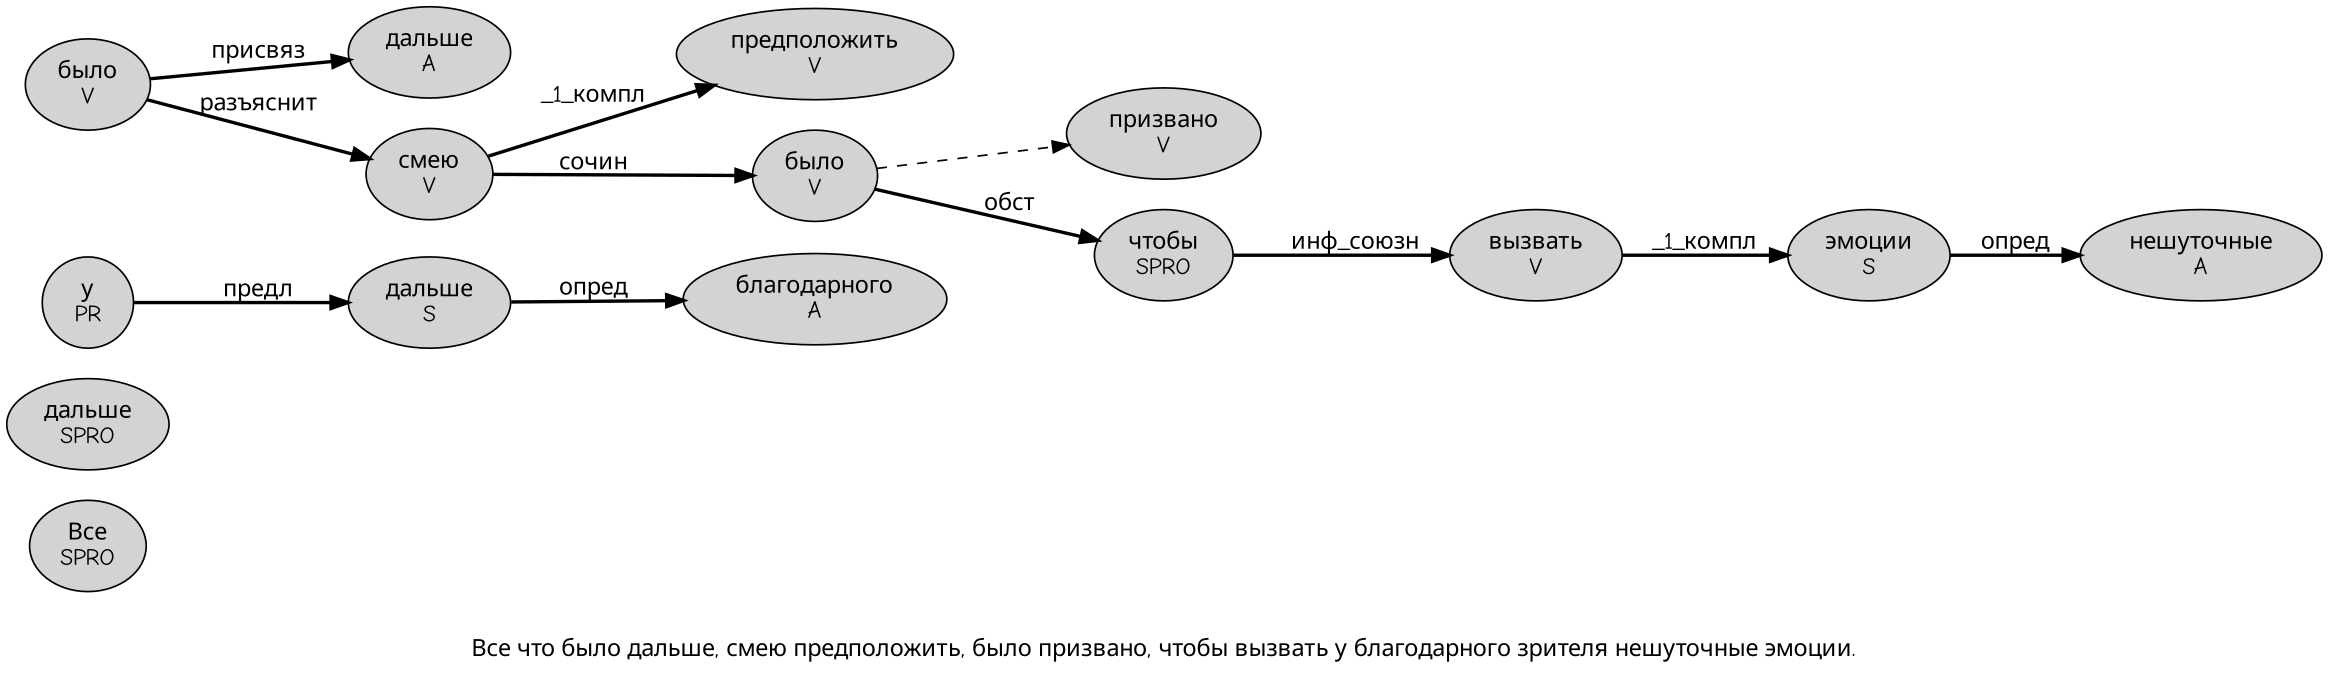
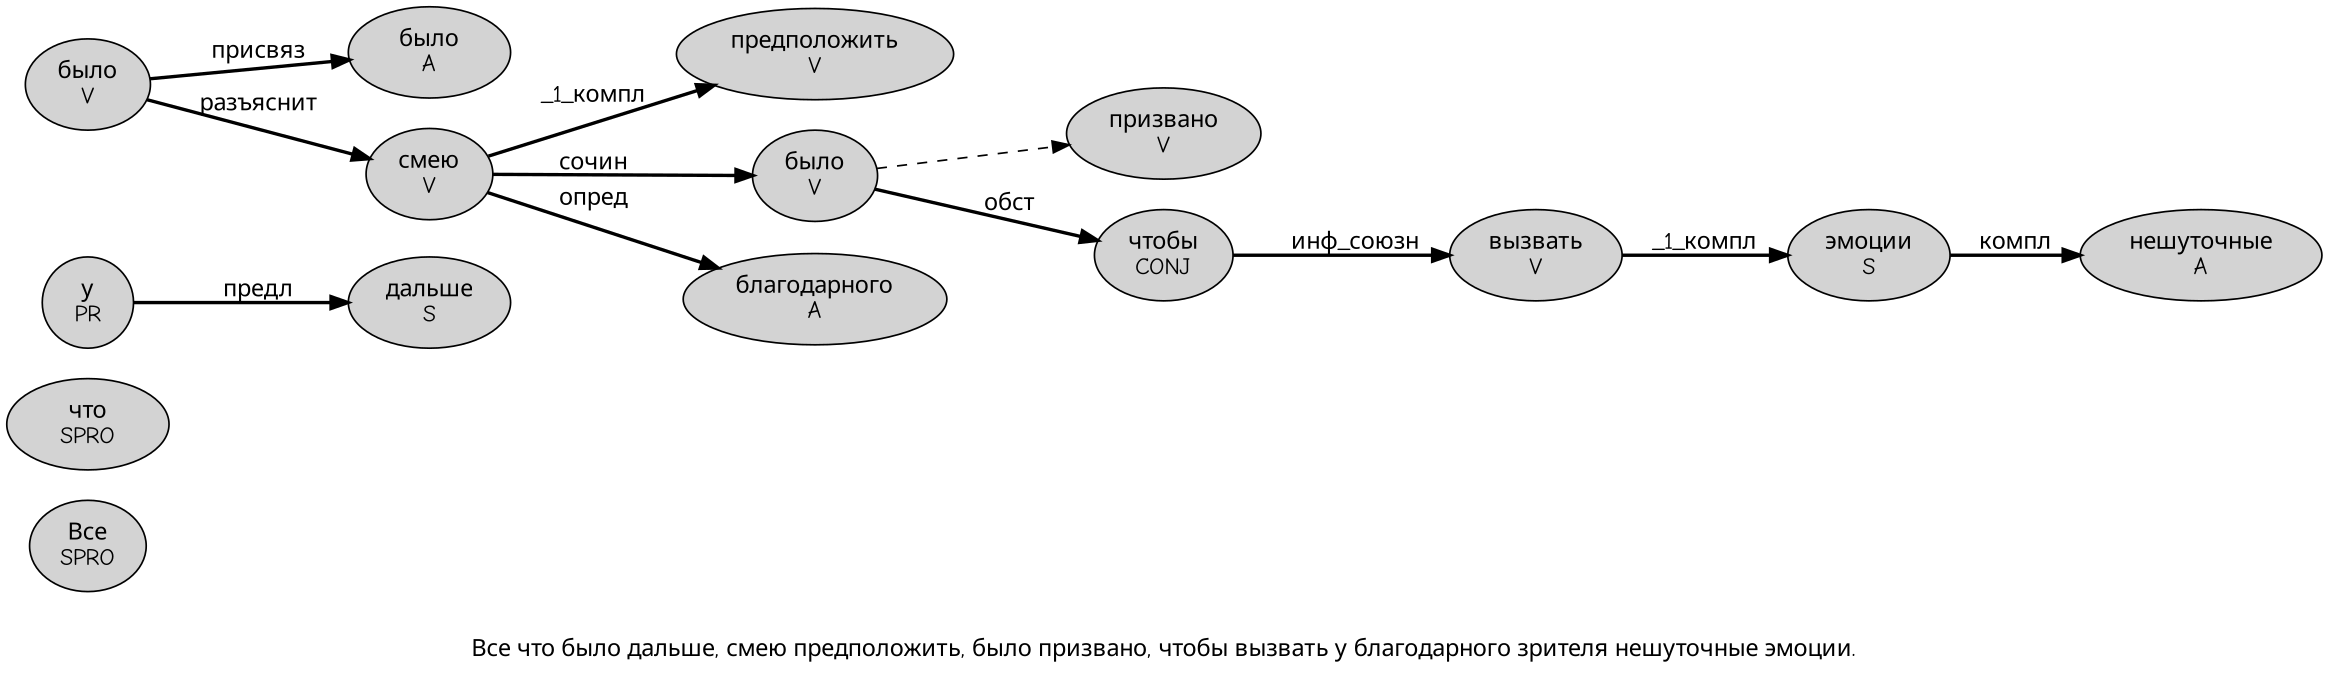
node "дальше A": label "дальше A" -> "было A"
edge "эмоции S" -> "нешуточные A": label "опред" -> "компл"
node "чтобы SPRO": label "чтобы SPRO" -> "чтобы CONJ"
edge "дальше S" -> "благодарного A": now "смею V" -> "благодарного A"
node "дальше SPRO": label "дальше SPRO" -> "что SPRO"
